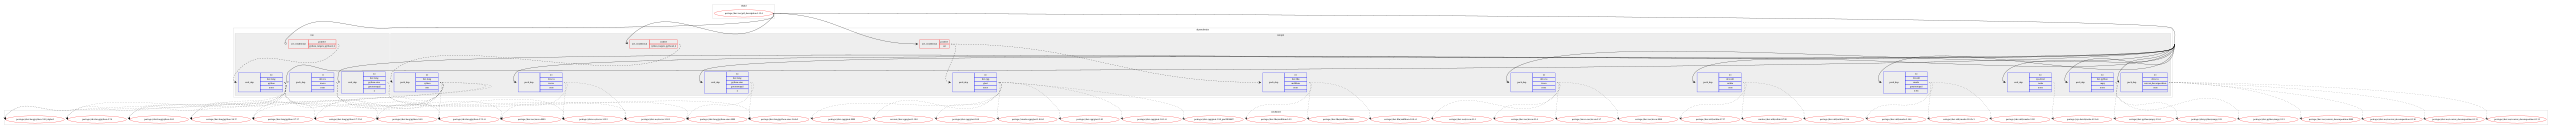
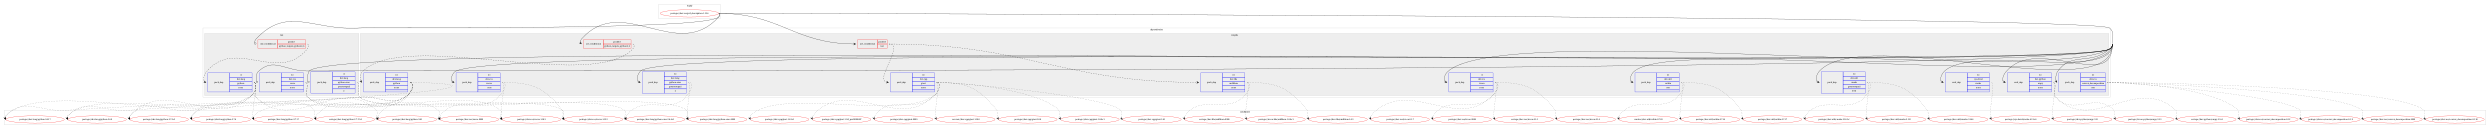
node "portage://dev-lang/python-3.9.0_alpha2": removed
node "portage://cmake-cpp/gtest-1.8.0-r1": label "portage://cmake-cpp/gtest-1.8.0-r1" -> "portage://dev-cpp/gtest-1.8.0-r1"
node "portage://dev-libs/urdfdom-1.0.0-r1": label "portage://dev-libs/urdfdom-1.0.0-r1" -> "portage://ivcon-libs/urdfdom-1.0.0-r1"
node "portage://xacro-ros/ivcon-0.1.7": label "portage://xacro-ros/ivcon-0.1.7" -> "portage://dev-ros/ivcon-0.1.7"
node "portage://dev-python/empy-3.3.3": label "portage://dev-python/empy-3.3.3" -> "portage://ivcon-python/empy-3.3.3"
